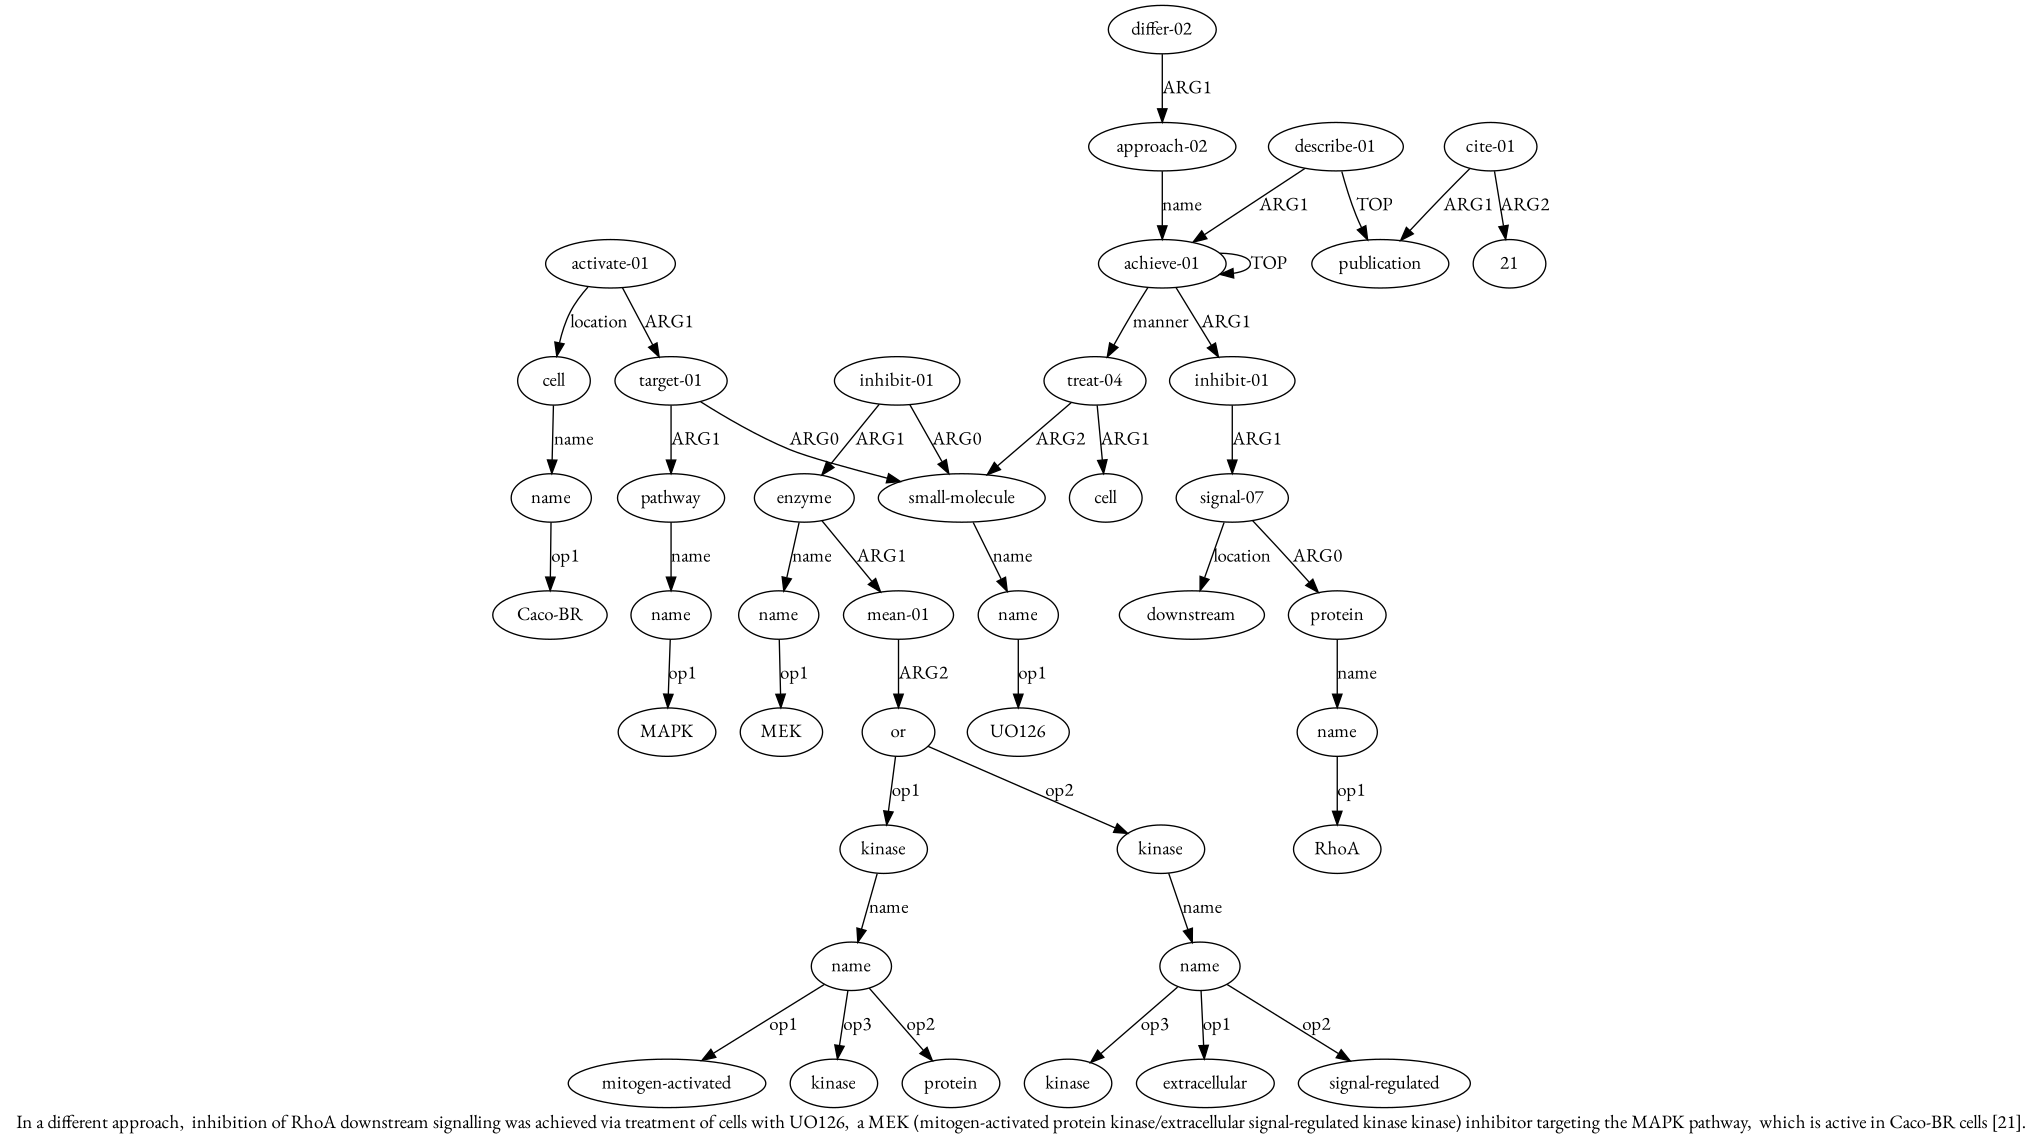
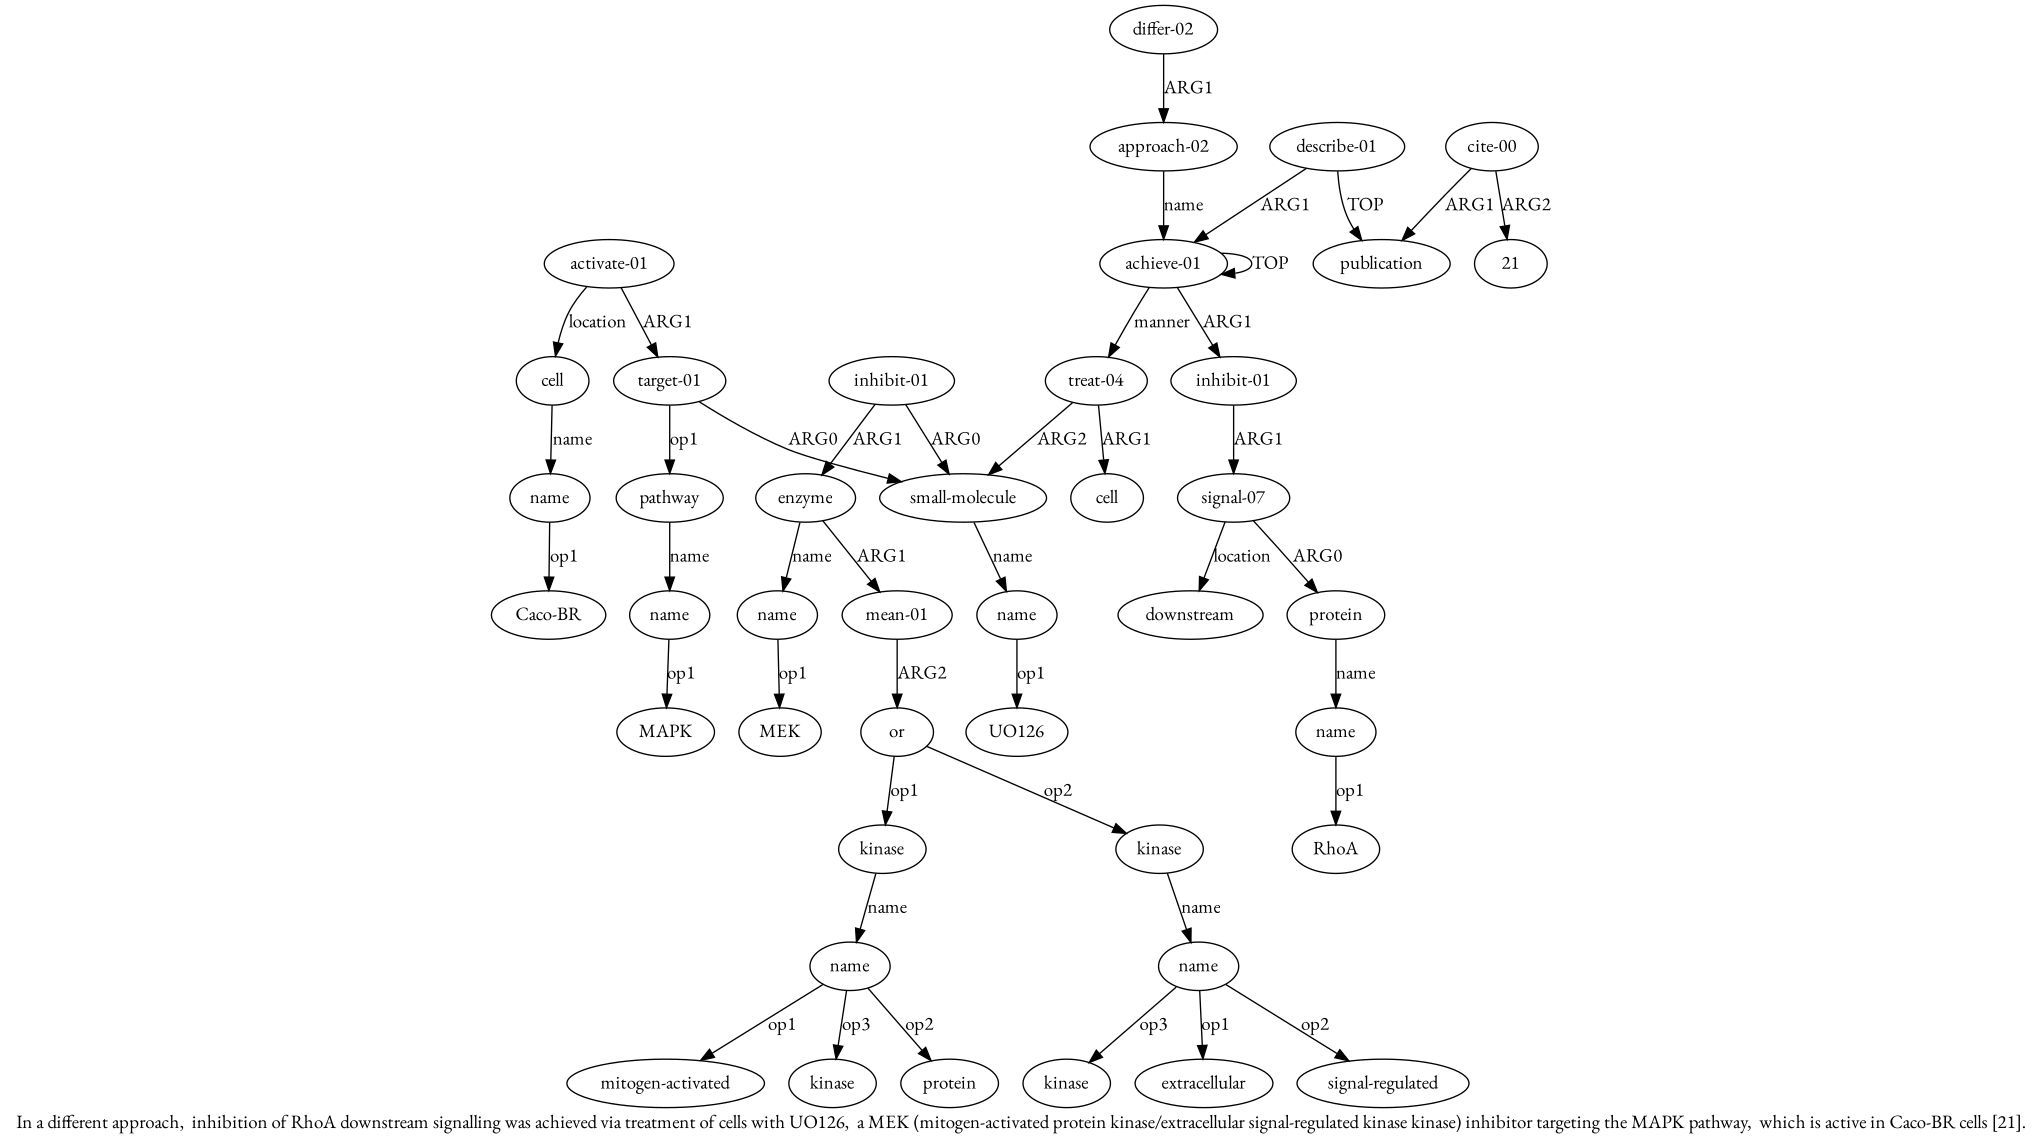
node "cite-01": label "cite-01" -> "cite-00"
edge "target-01" -> "pathway": label "ARG1" -> "op1"
